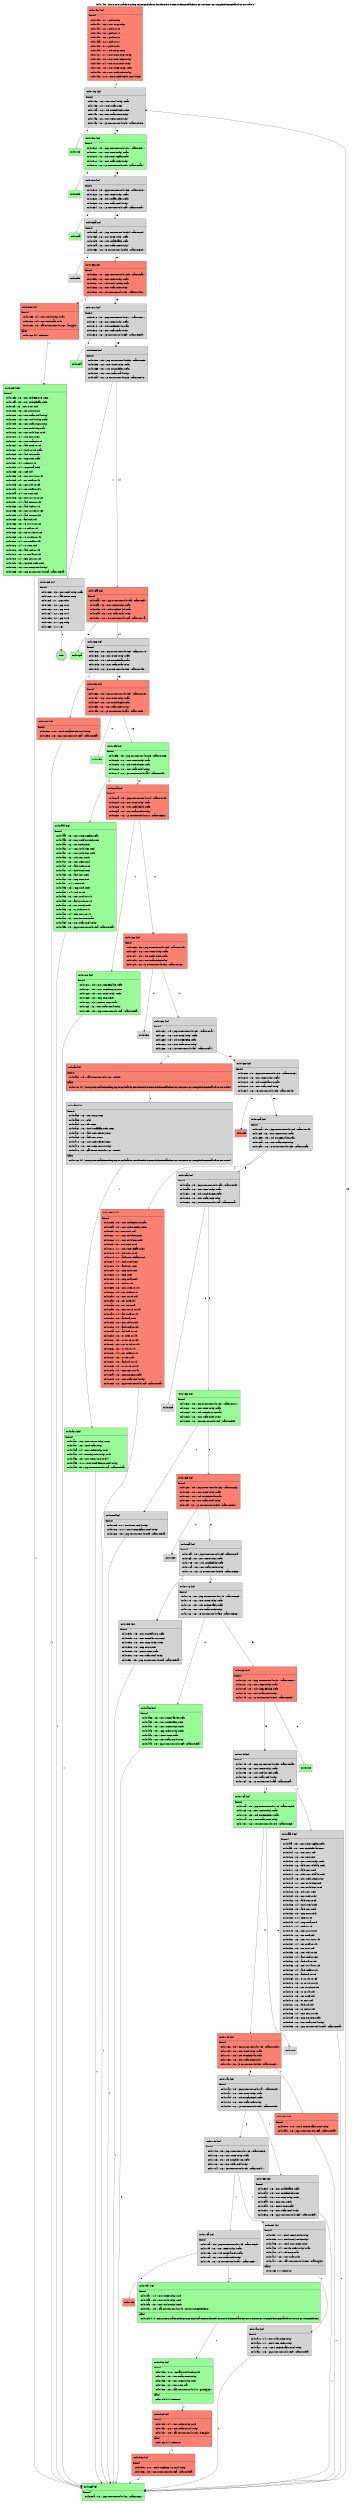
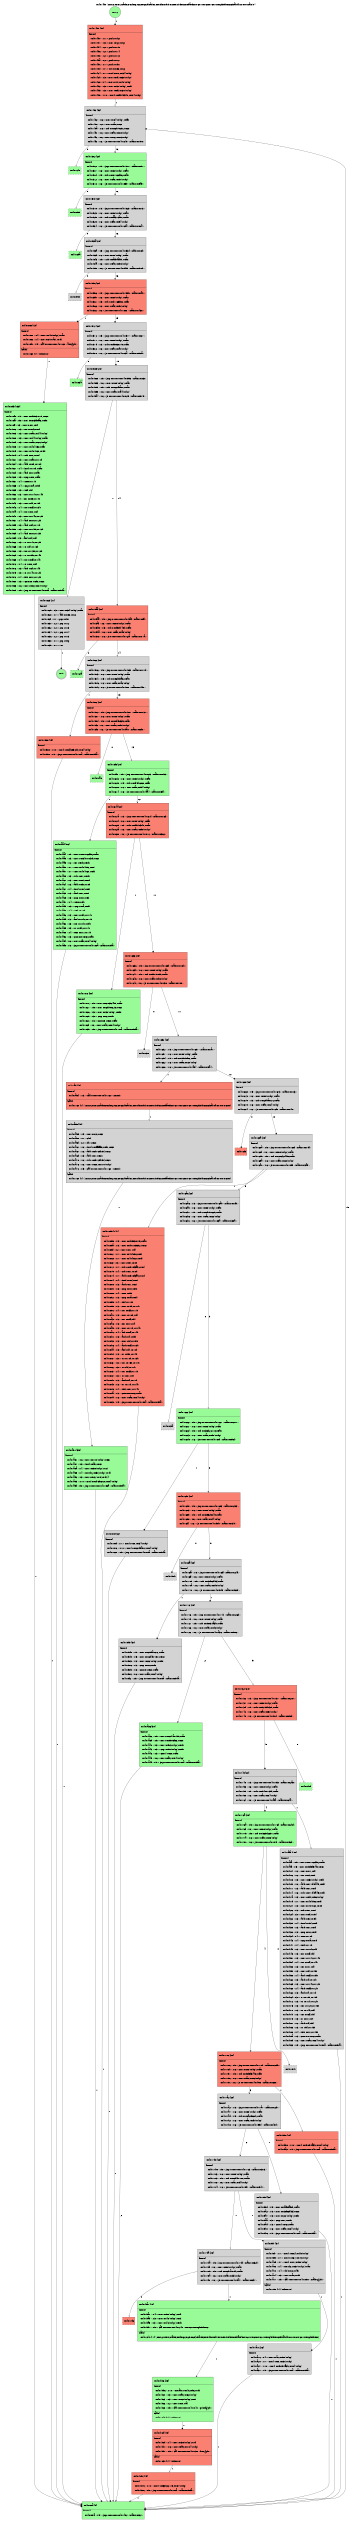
node "Entry": added
